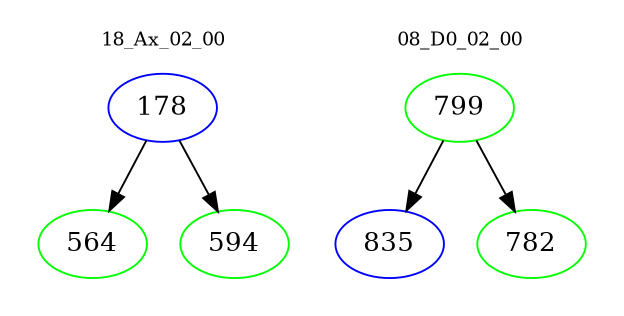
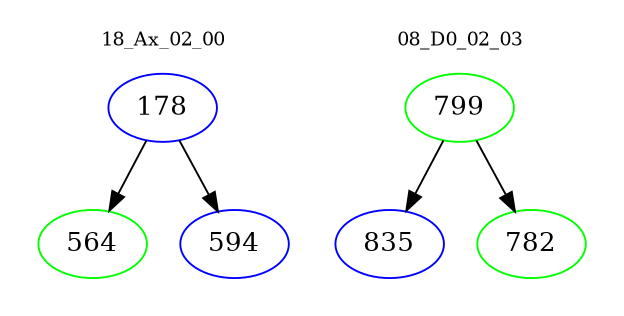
cluster "08_D0_02_00": label "08_D0_02_00" -> "08_D0_02_03"
node "594": color green -> blue
